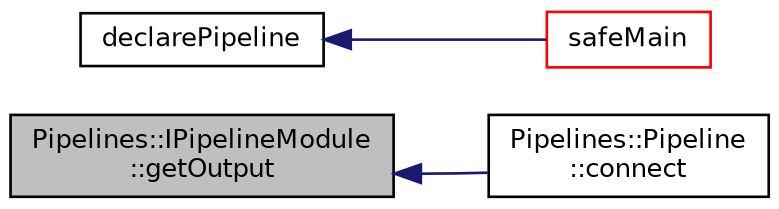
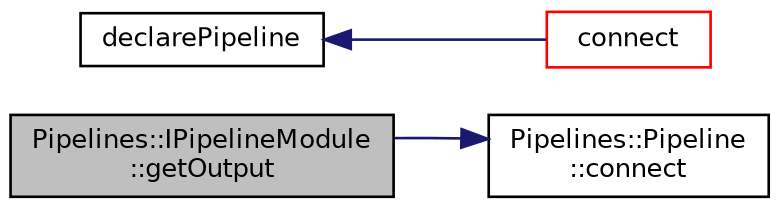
node "safeMain": label "safeMain" -> "connect"
edge "Pipelines::Pipeline ::connect" -> "Pipelines::IPipelineModule ::getOutput": reversed
